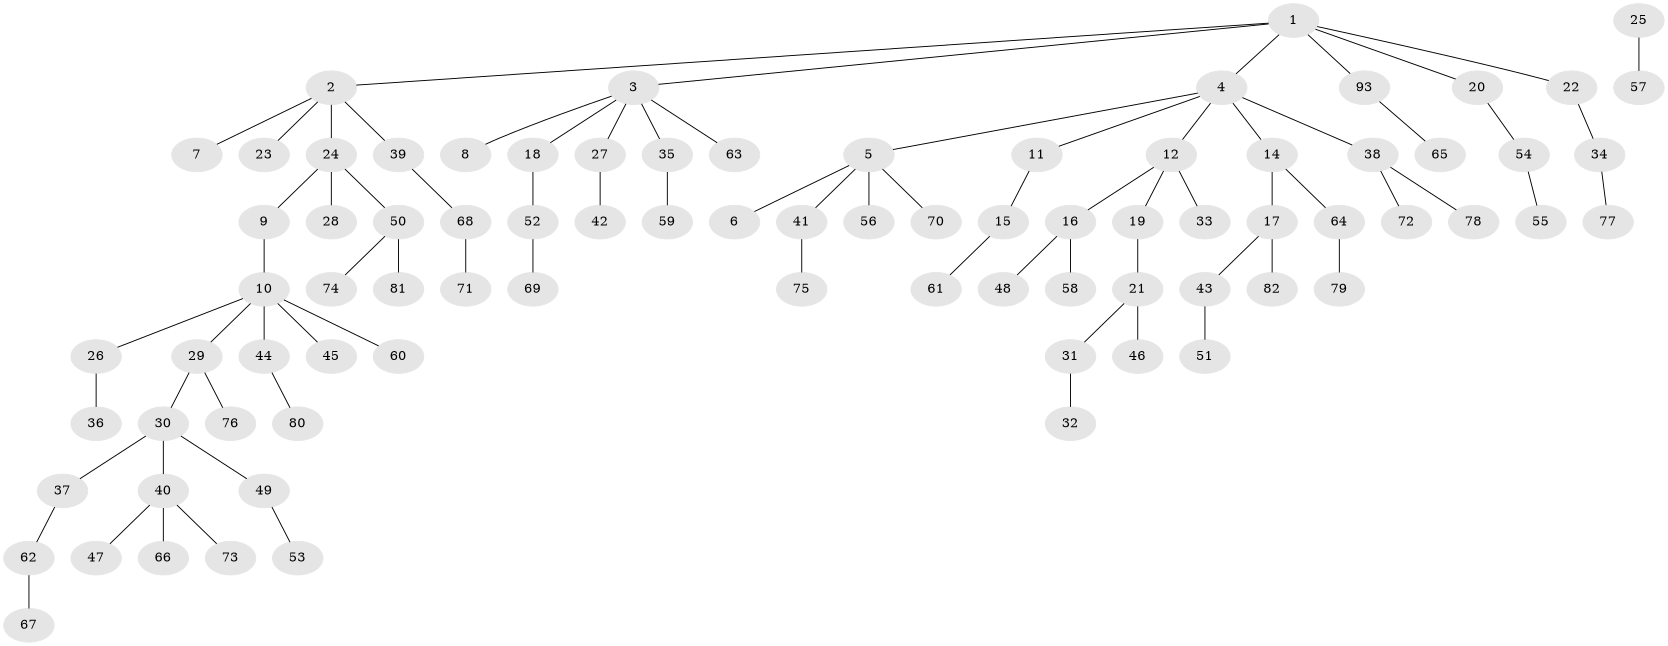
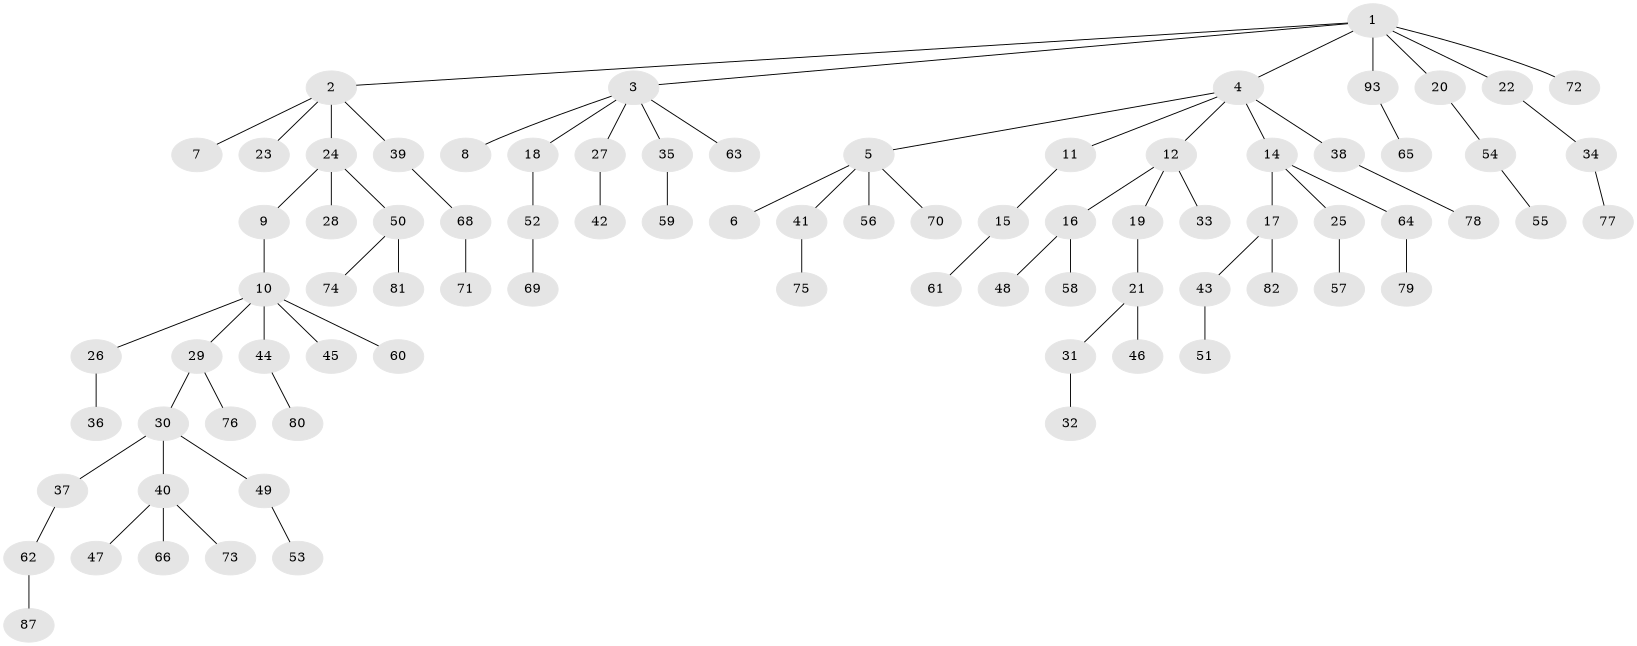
edge "14" -- "25": added
edge "38" -- "72": now "1" -- "72"
node "67": label "67" -> "87"
